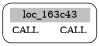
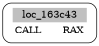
node "loc_163c43": text "CALL       CALL" -> "CALL       RAX"
